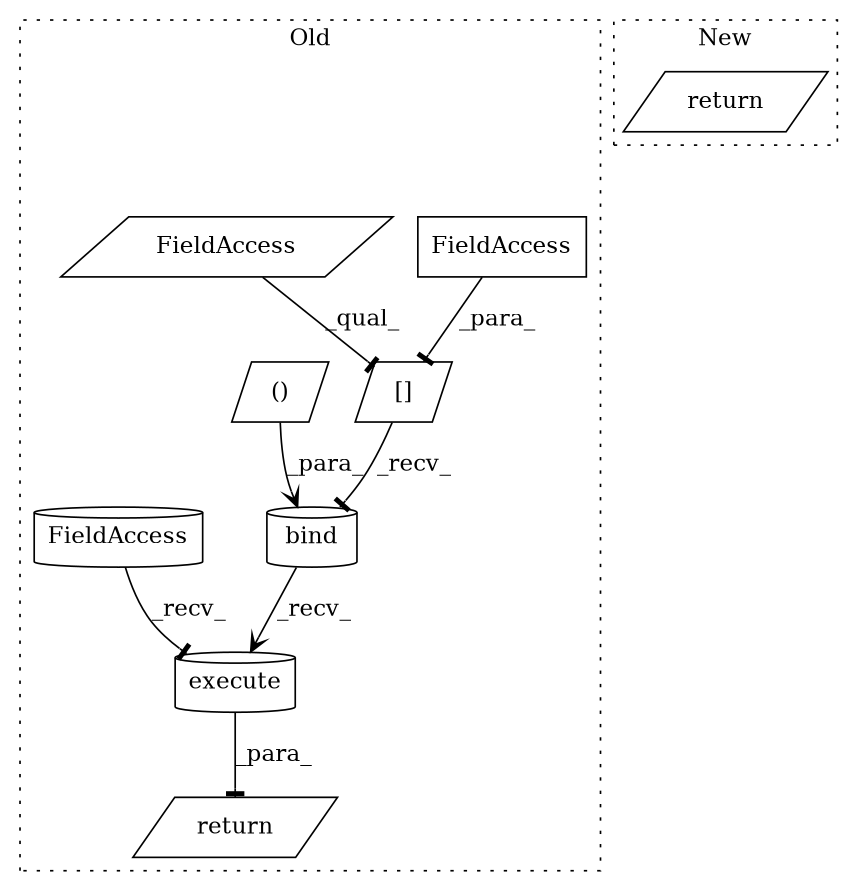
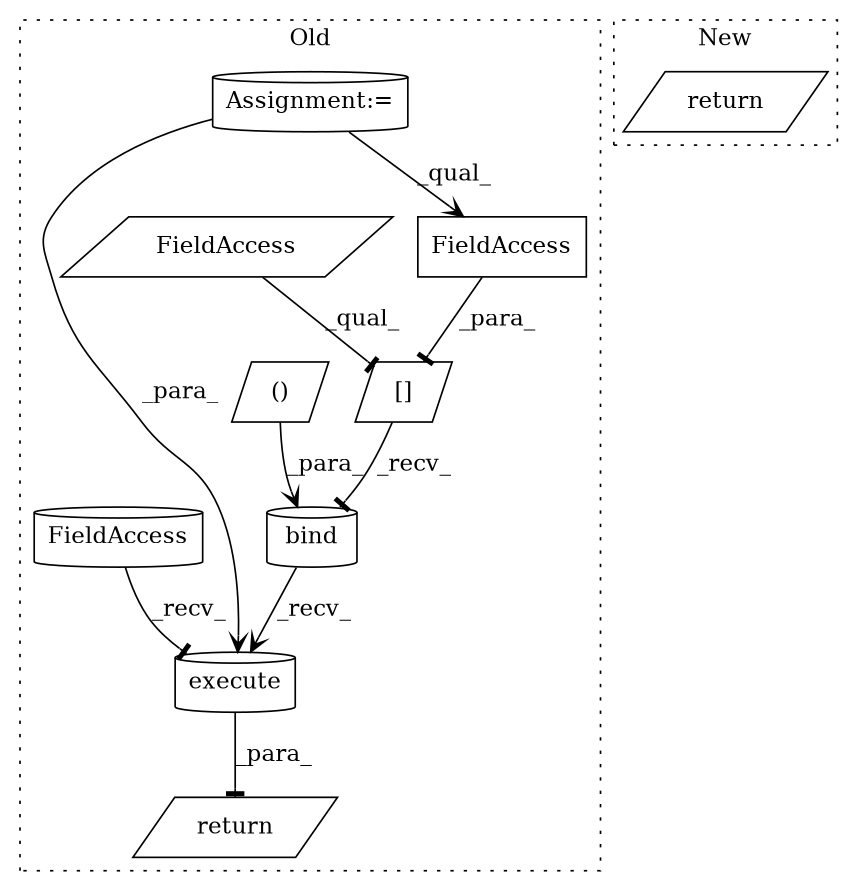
node "Assignment:=": added
